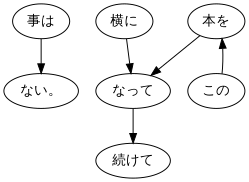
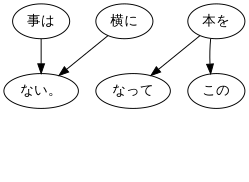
edge "横に" -> "なって": now "横に" -> "ない。"
edge "この" -> "本を": reversed
node "続けて": removed
